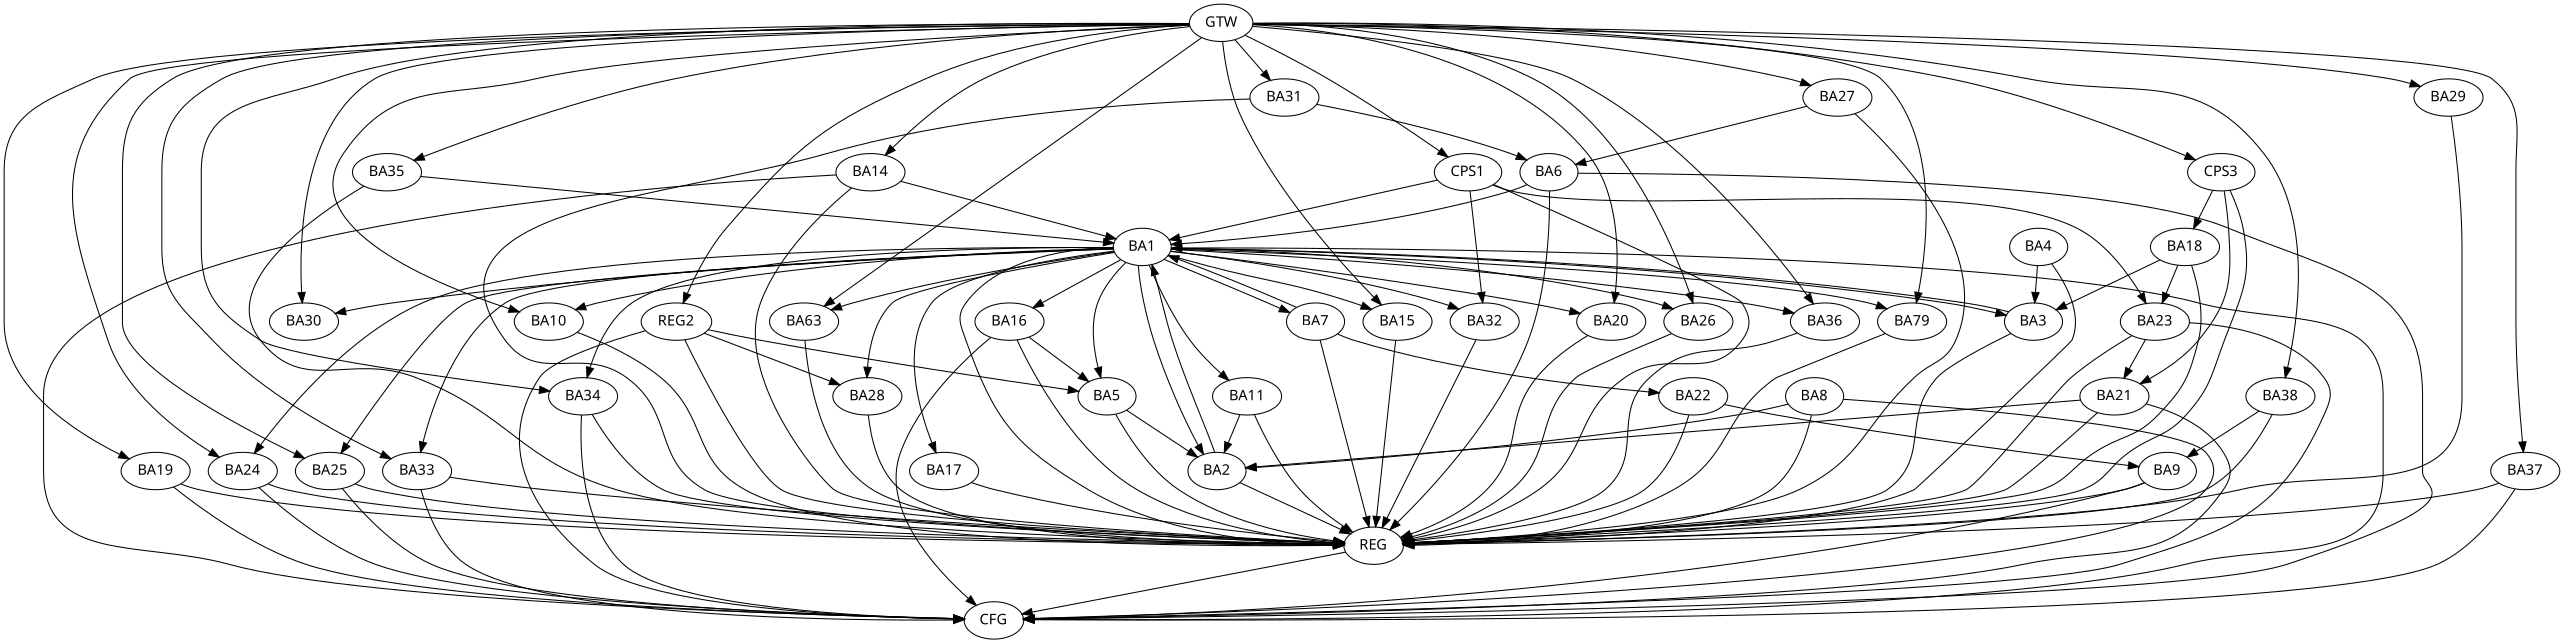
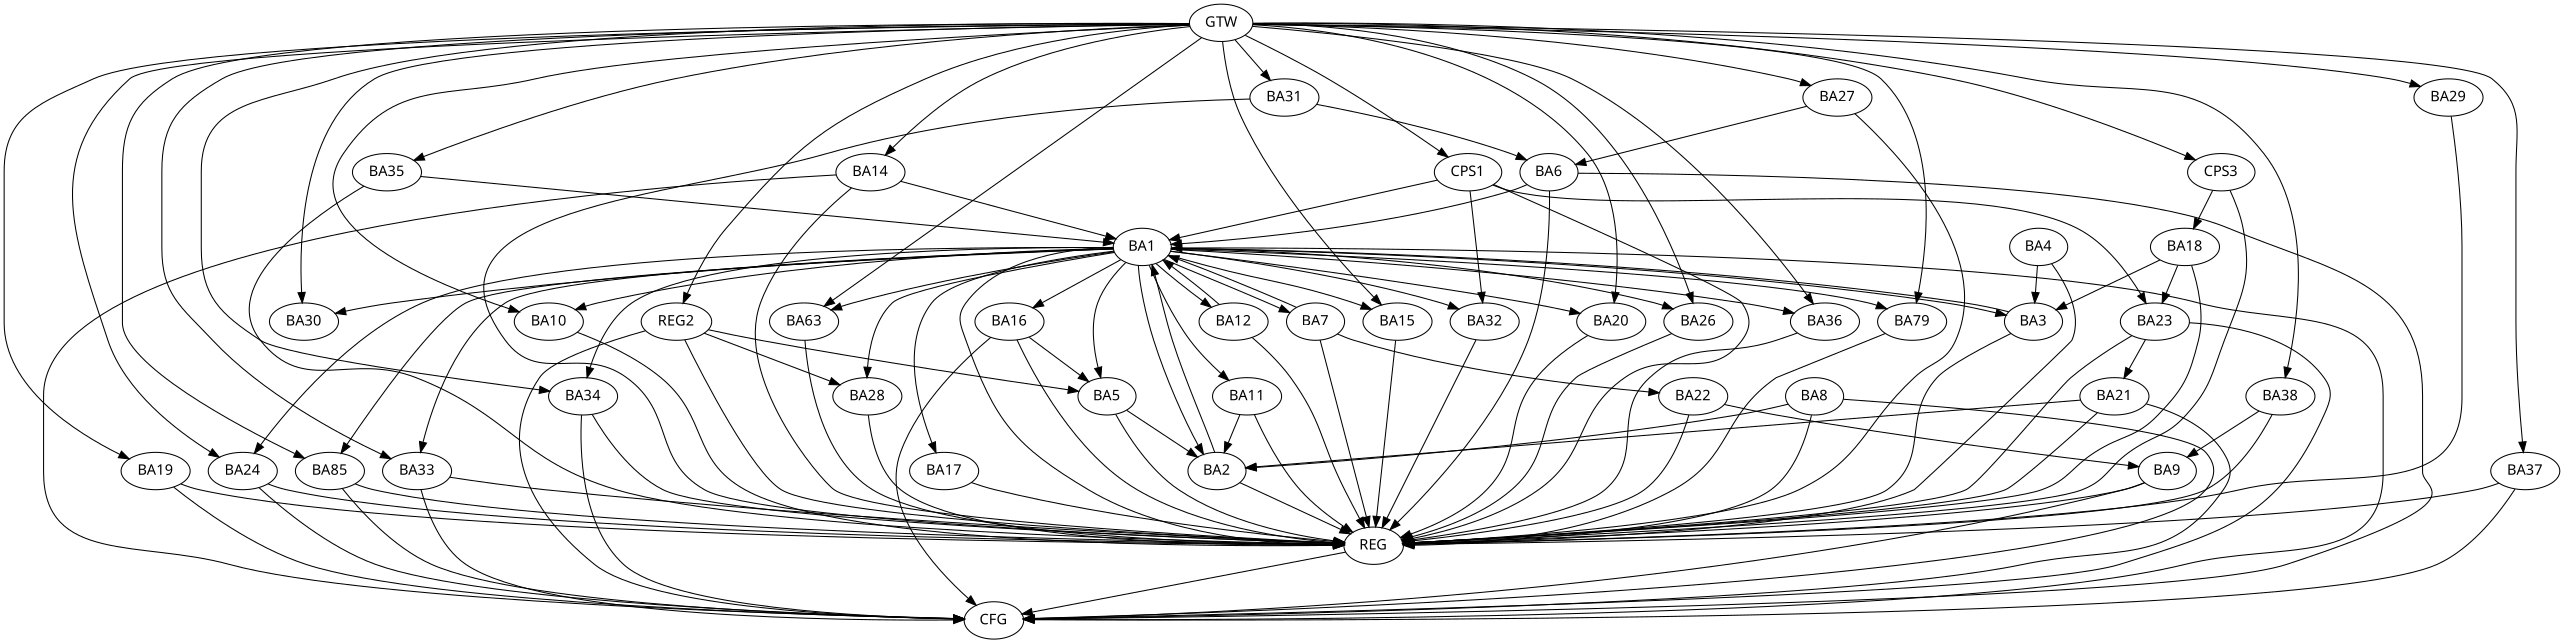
edge "CPS3" -> "BA21": removed
node "BA12": added
node "BA25": label "BA25" -> "BA85"
